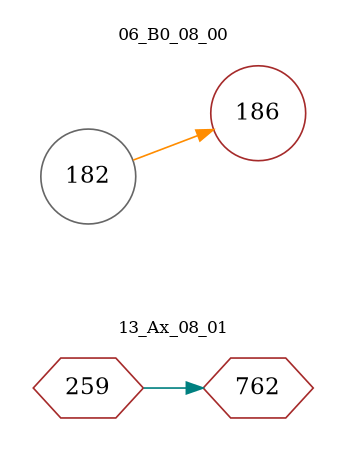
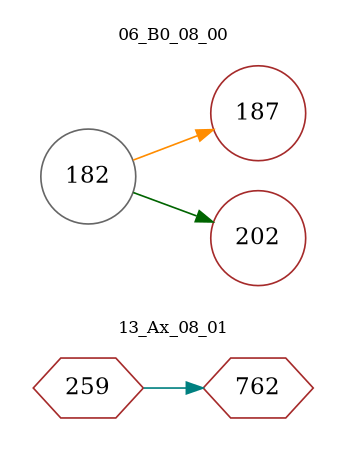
node "186": label "186" -> "187"
node "202": added
